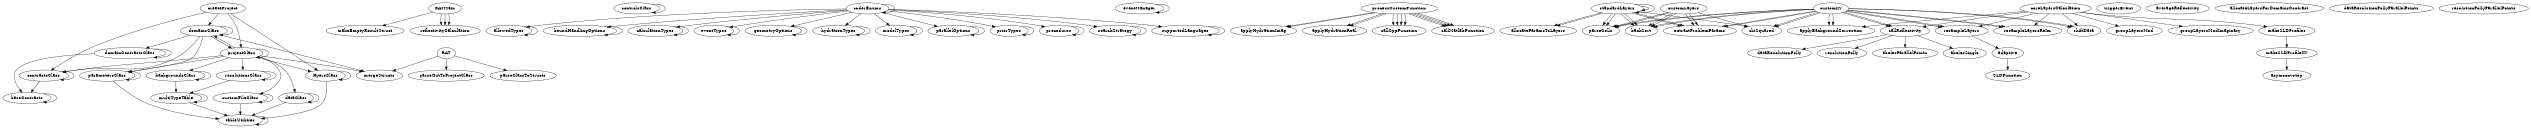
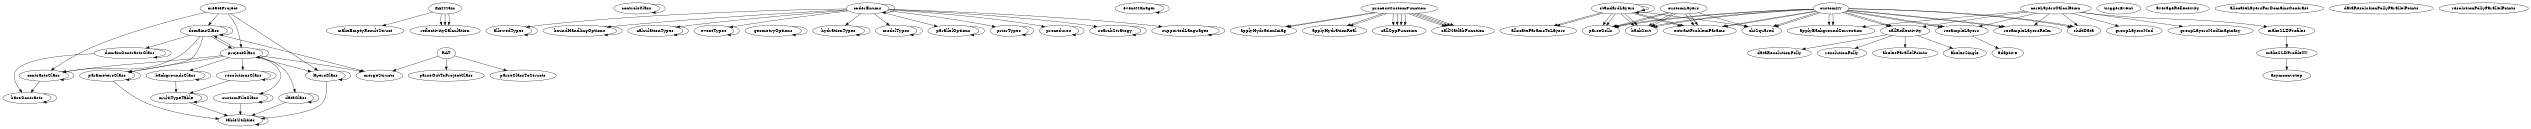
edge "coderEnums" -> "geometryOptions": removed
node "SLDFunction": removed
